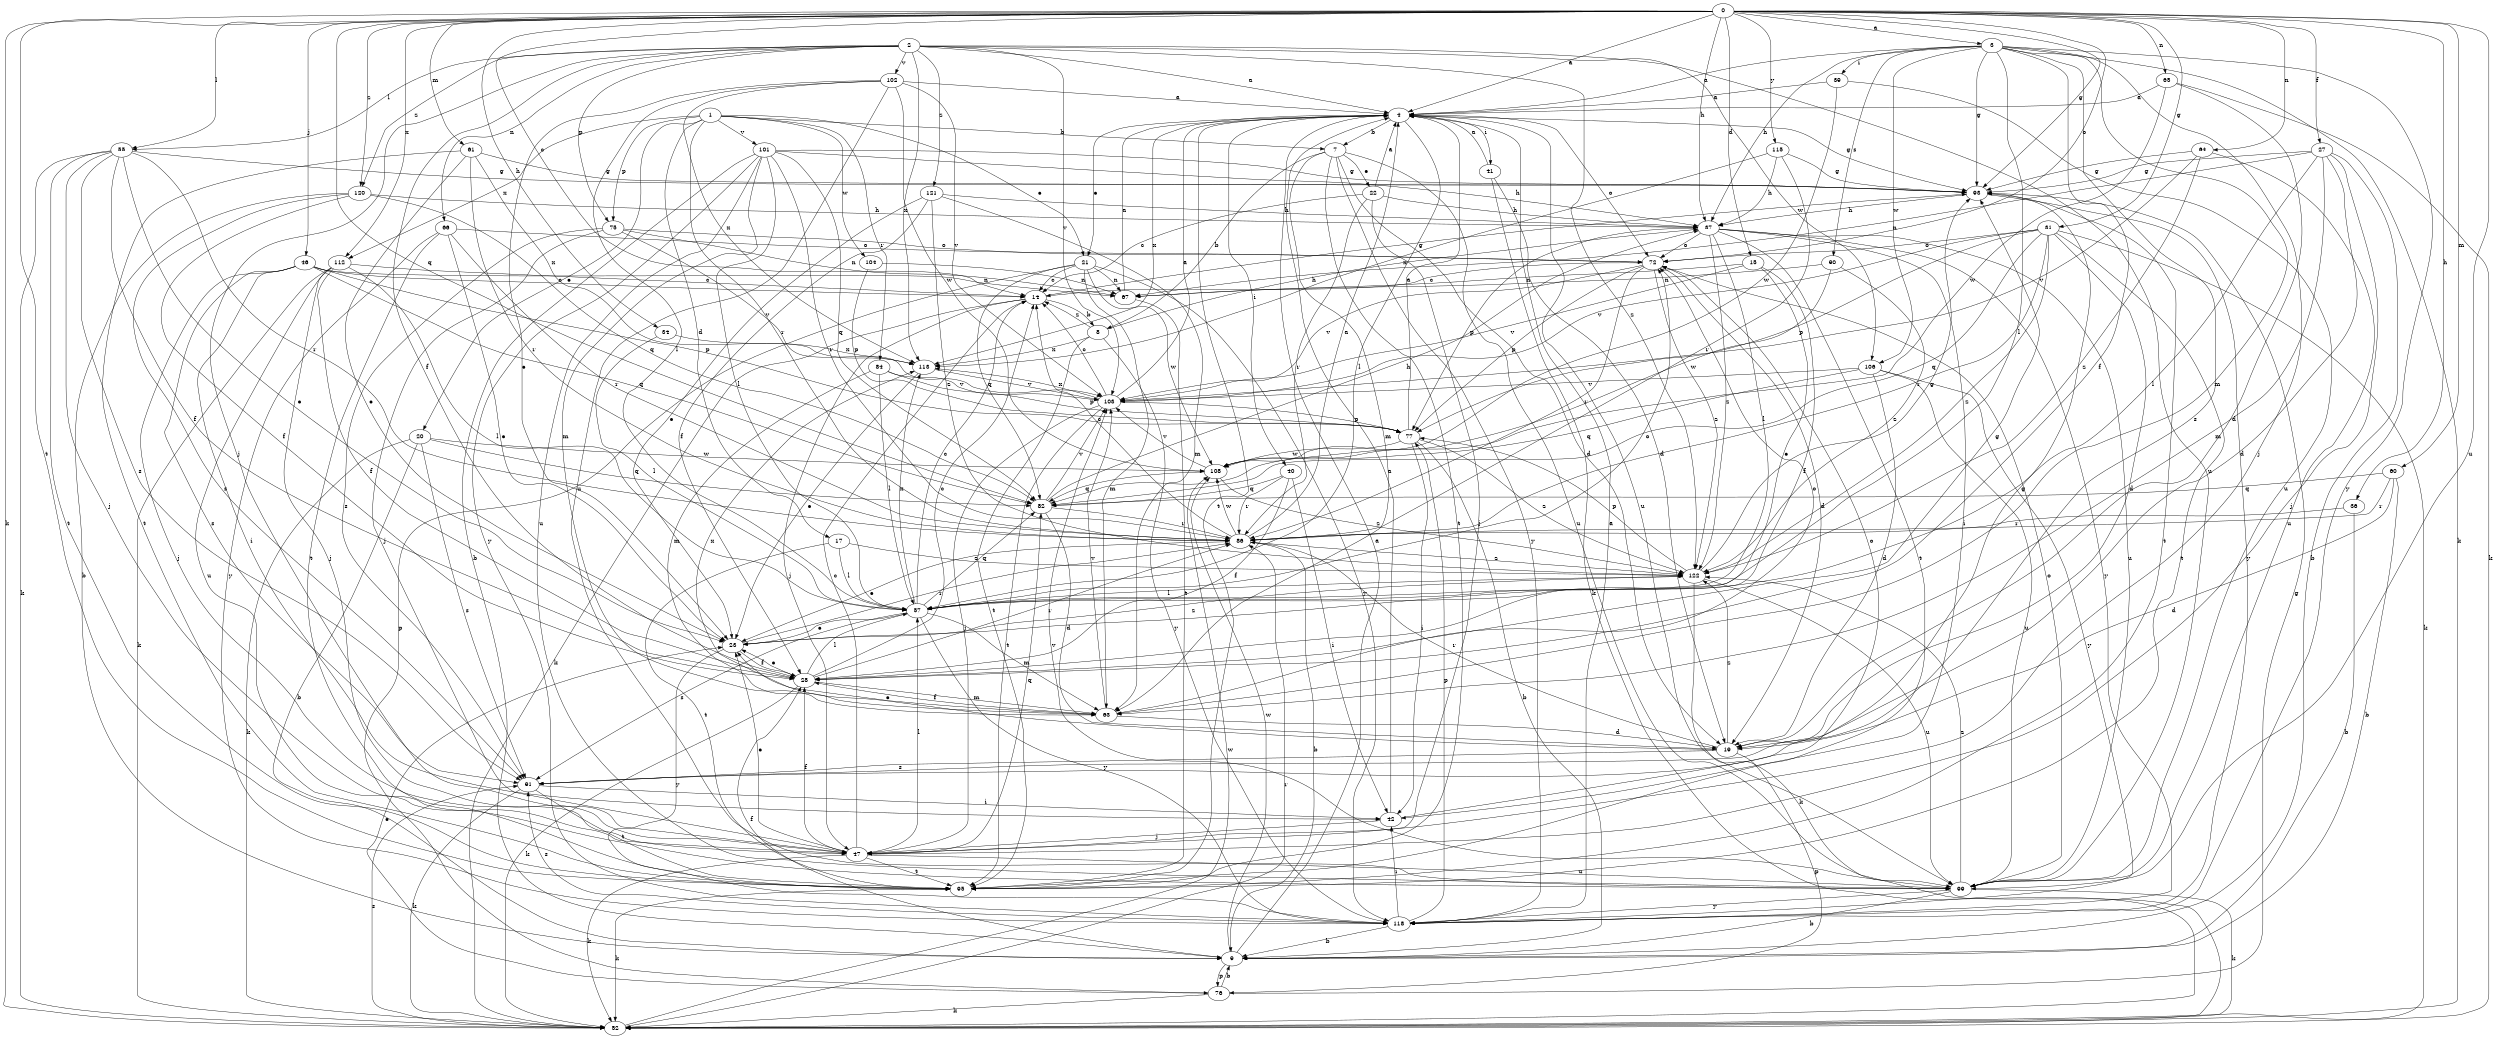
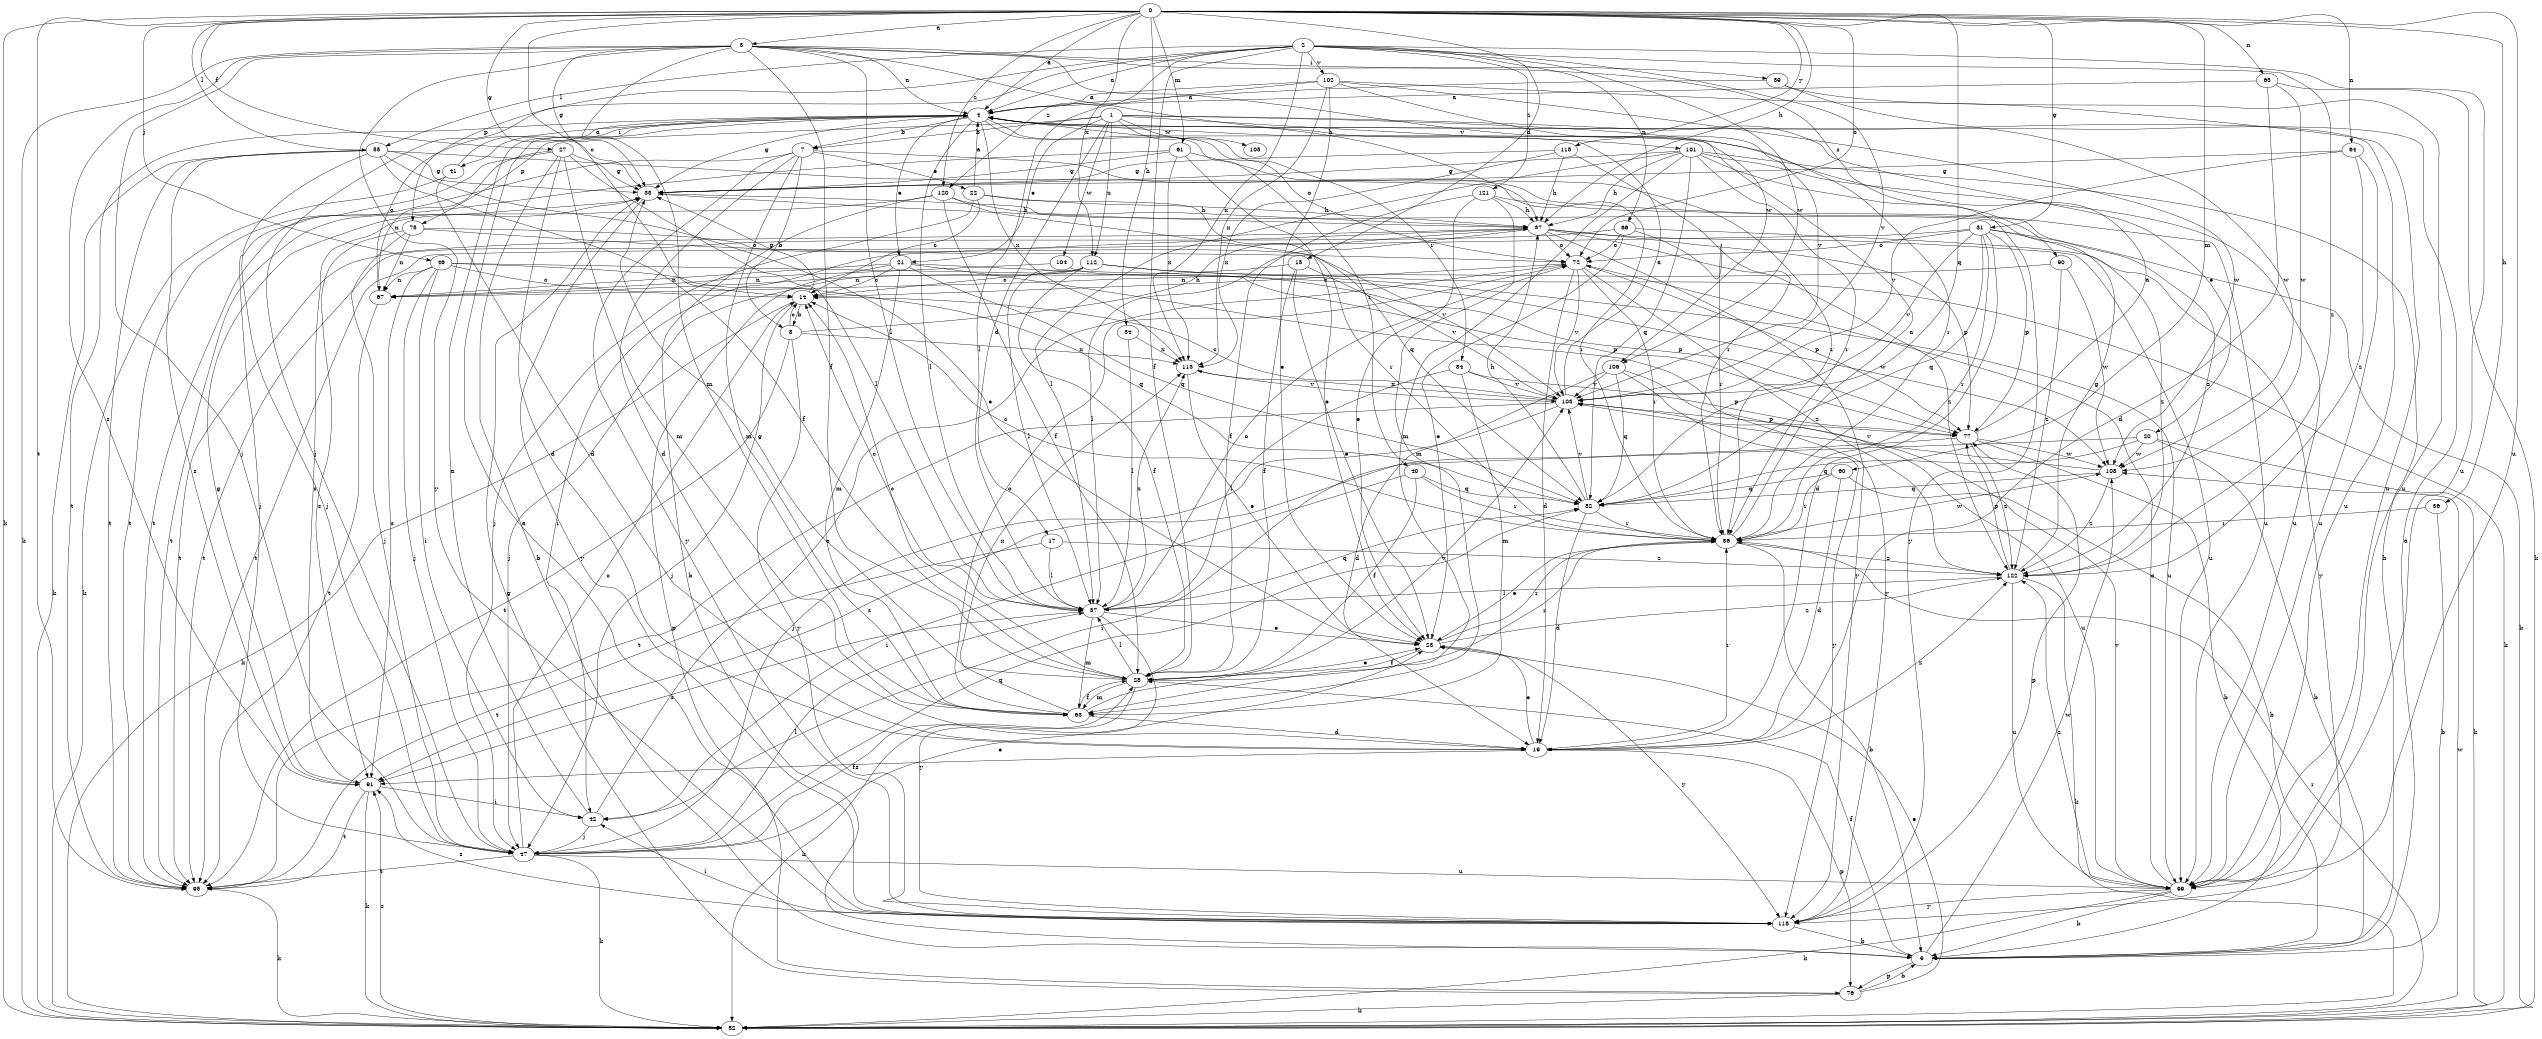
node "105": added
node "93": label "93" -> "33"
edge "8" -> "14": label "z" -> "c"
